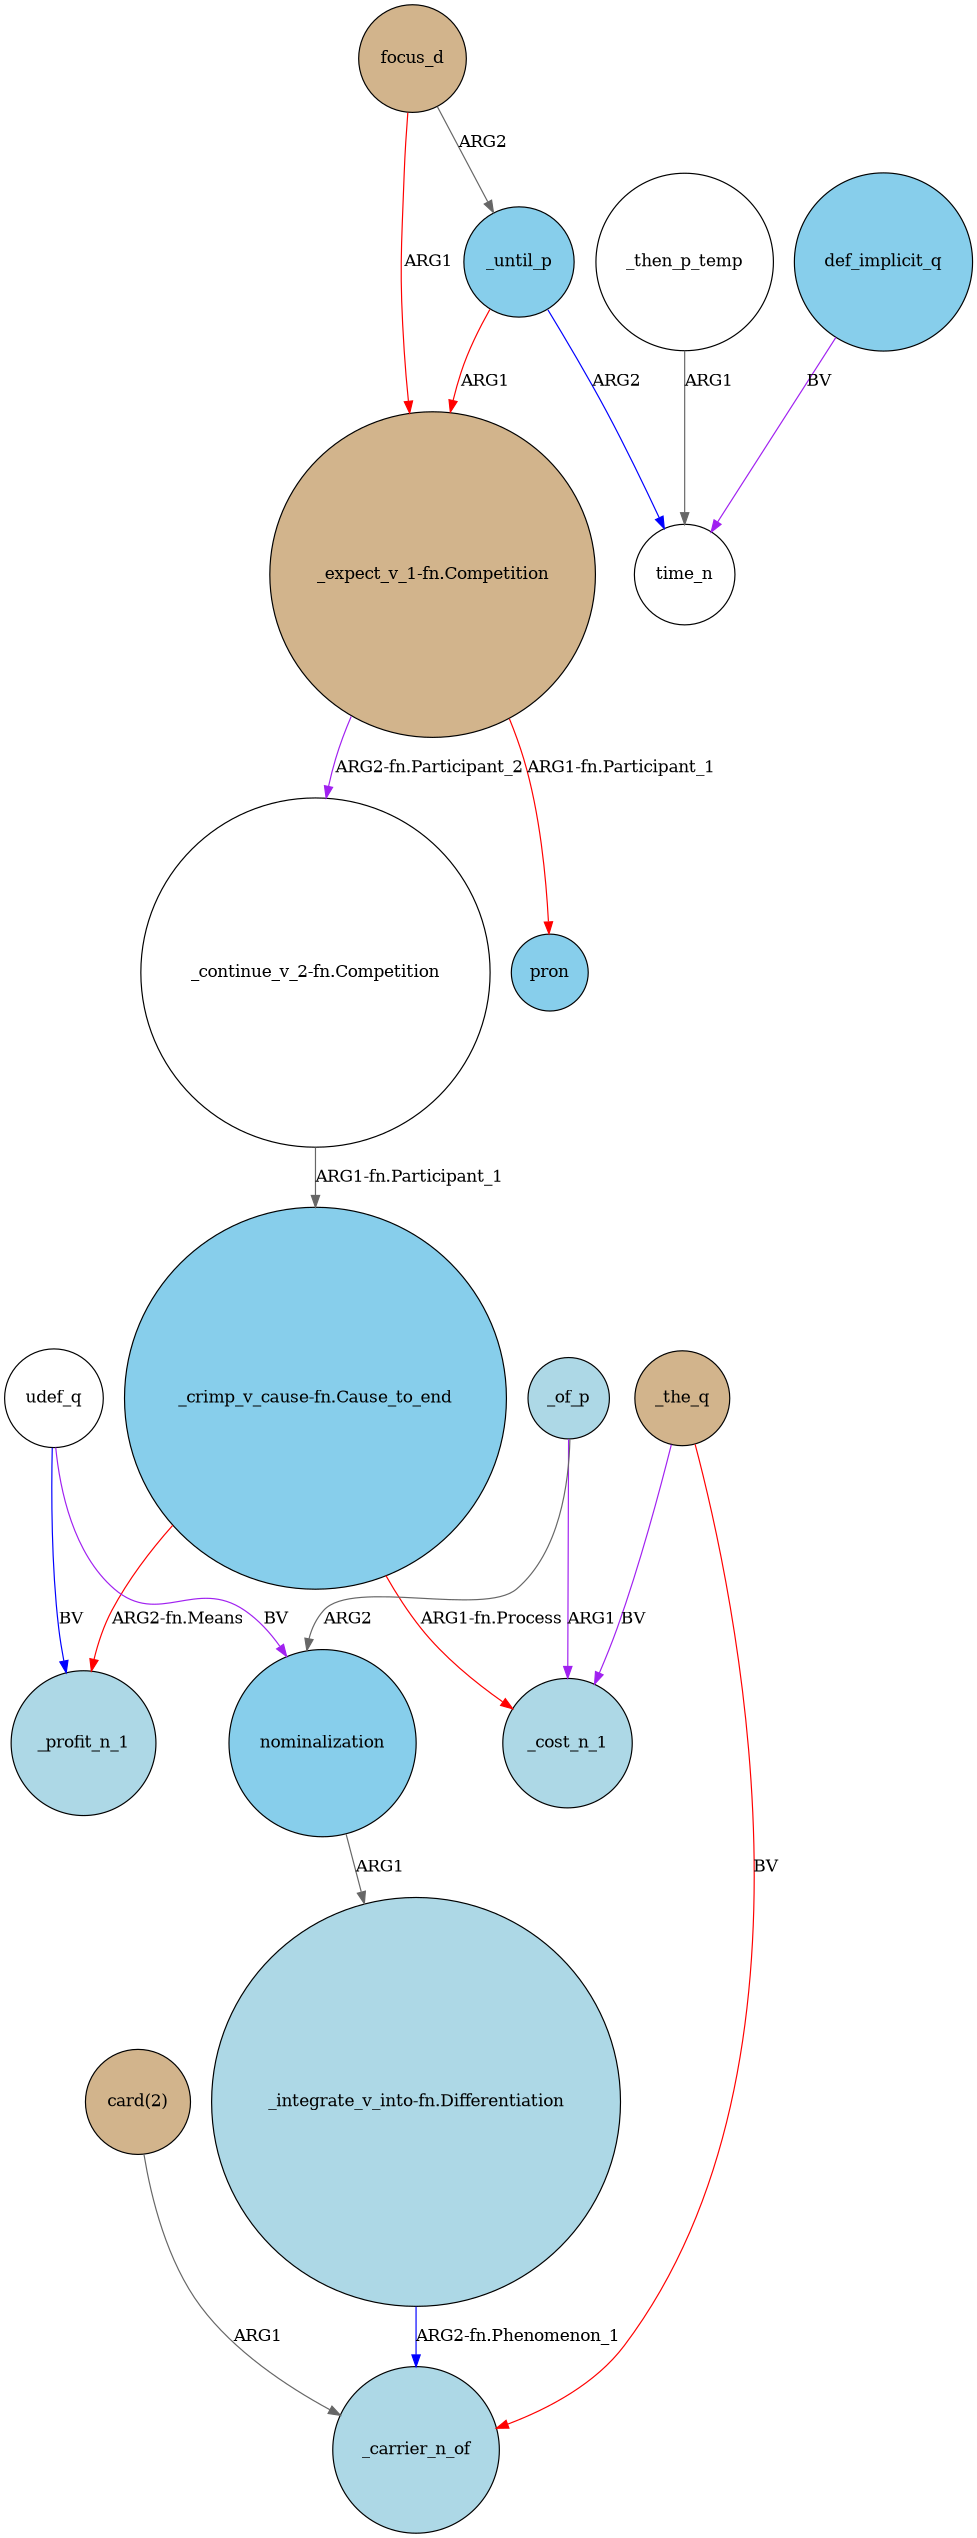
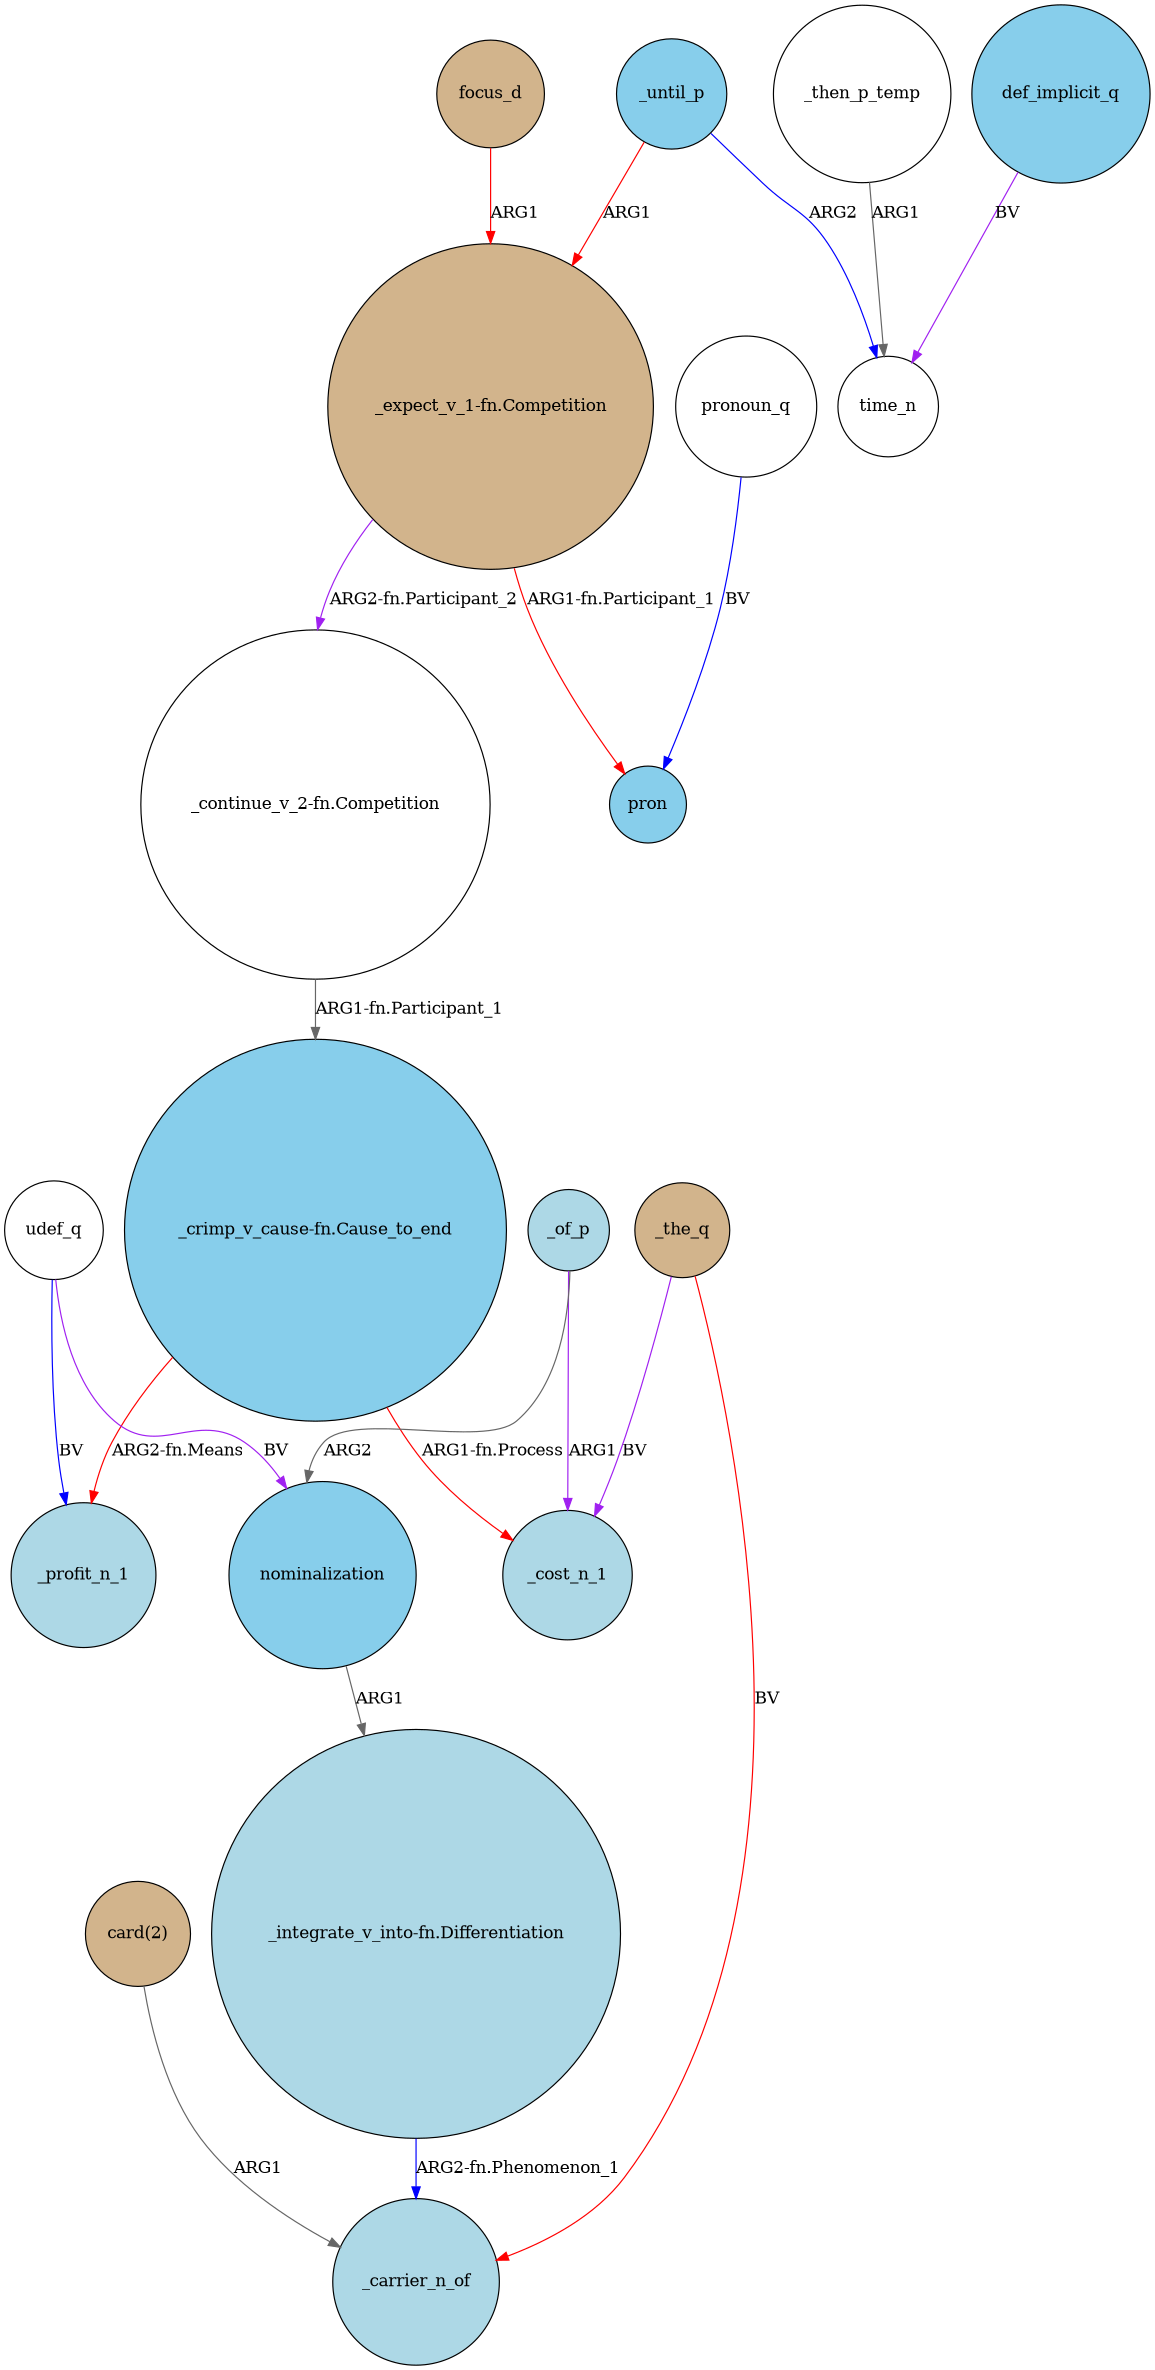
edge "focus_d" -> "_until_p": removed, label "ARG2"
node "pronoun_q": added
